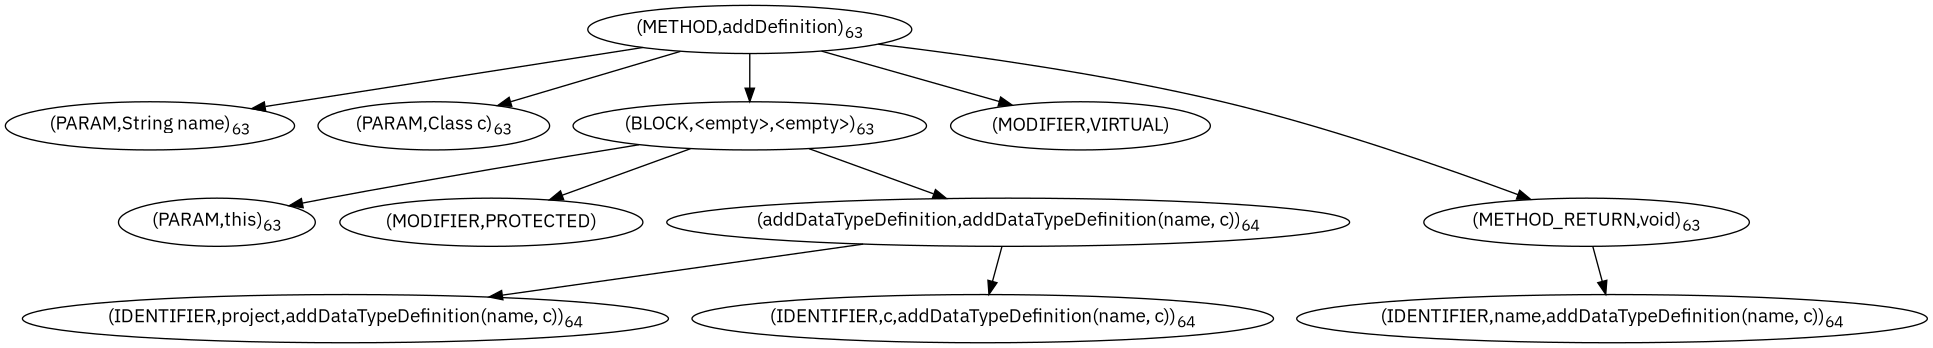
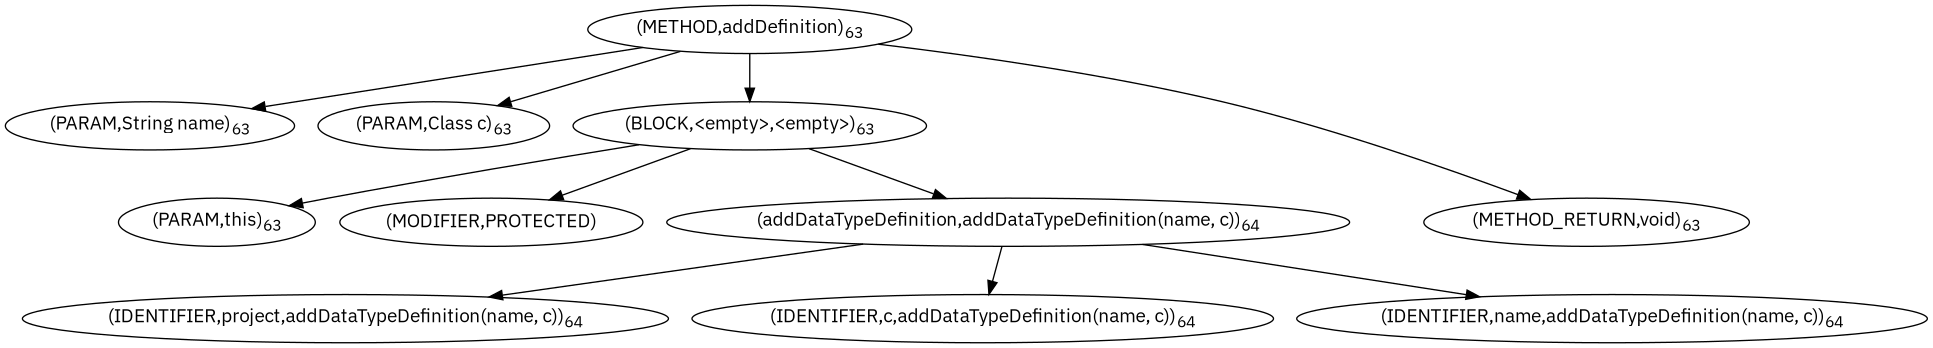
node "(MODIFIER,VIRTUAL)": removed
edge "(METHOD_RETURN,void)" -> "(IDENTIFIER,name,addDataTypeDefinition(name, c))": now "(addDataTypeDefinition,addDataTypeDefinition(name, c))" -> "(IDENTIFIER,name,addDataTypeDefinition(name, c))"
